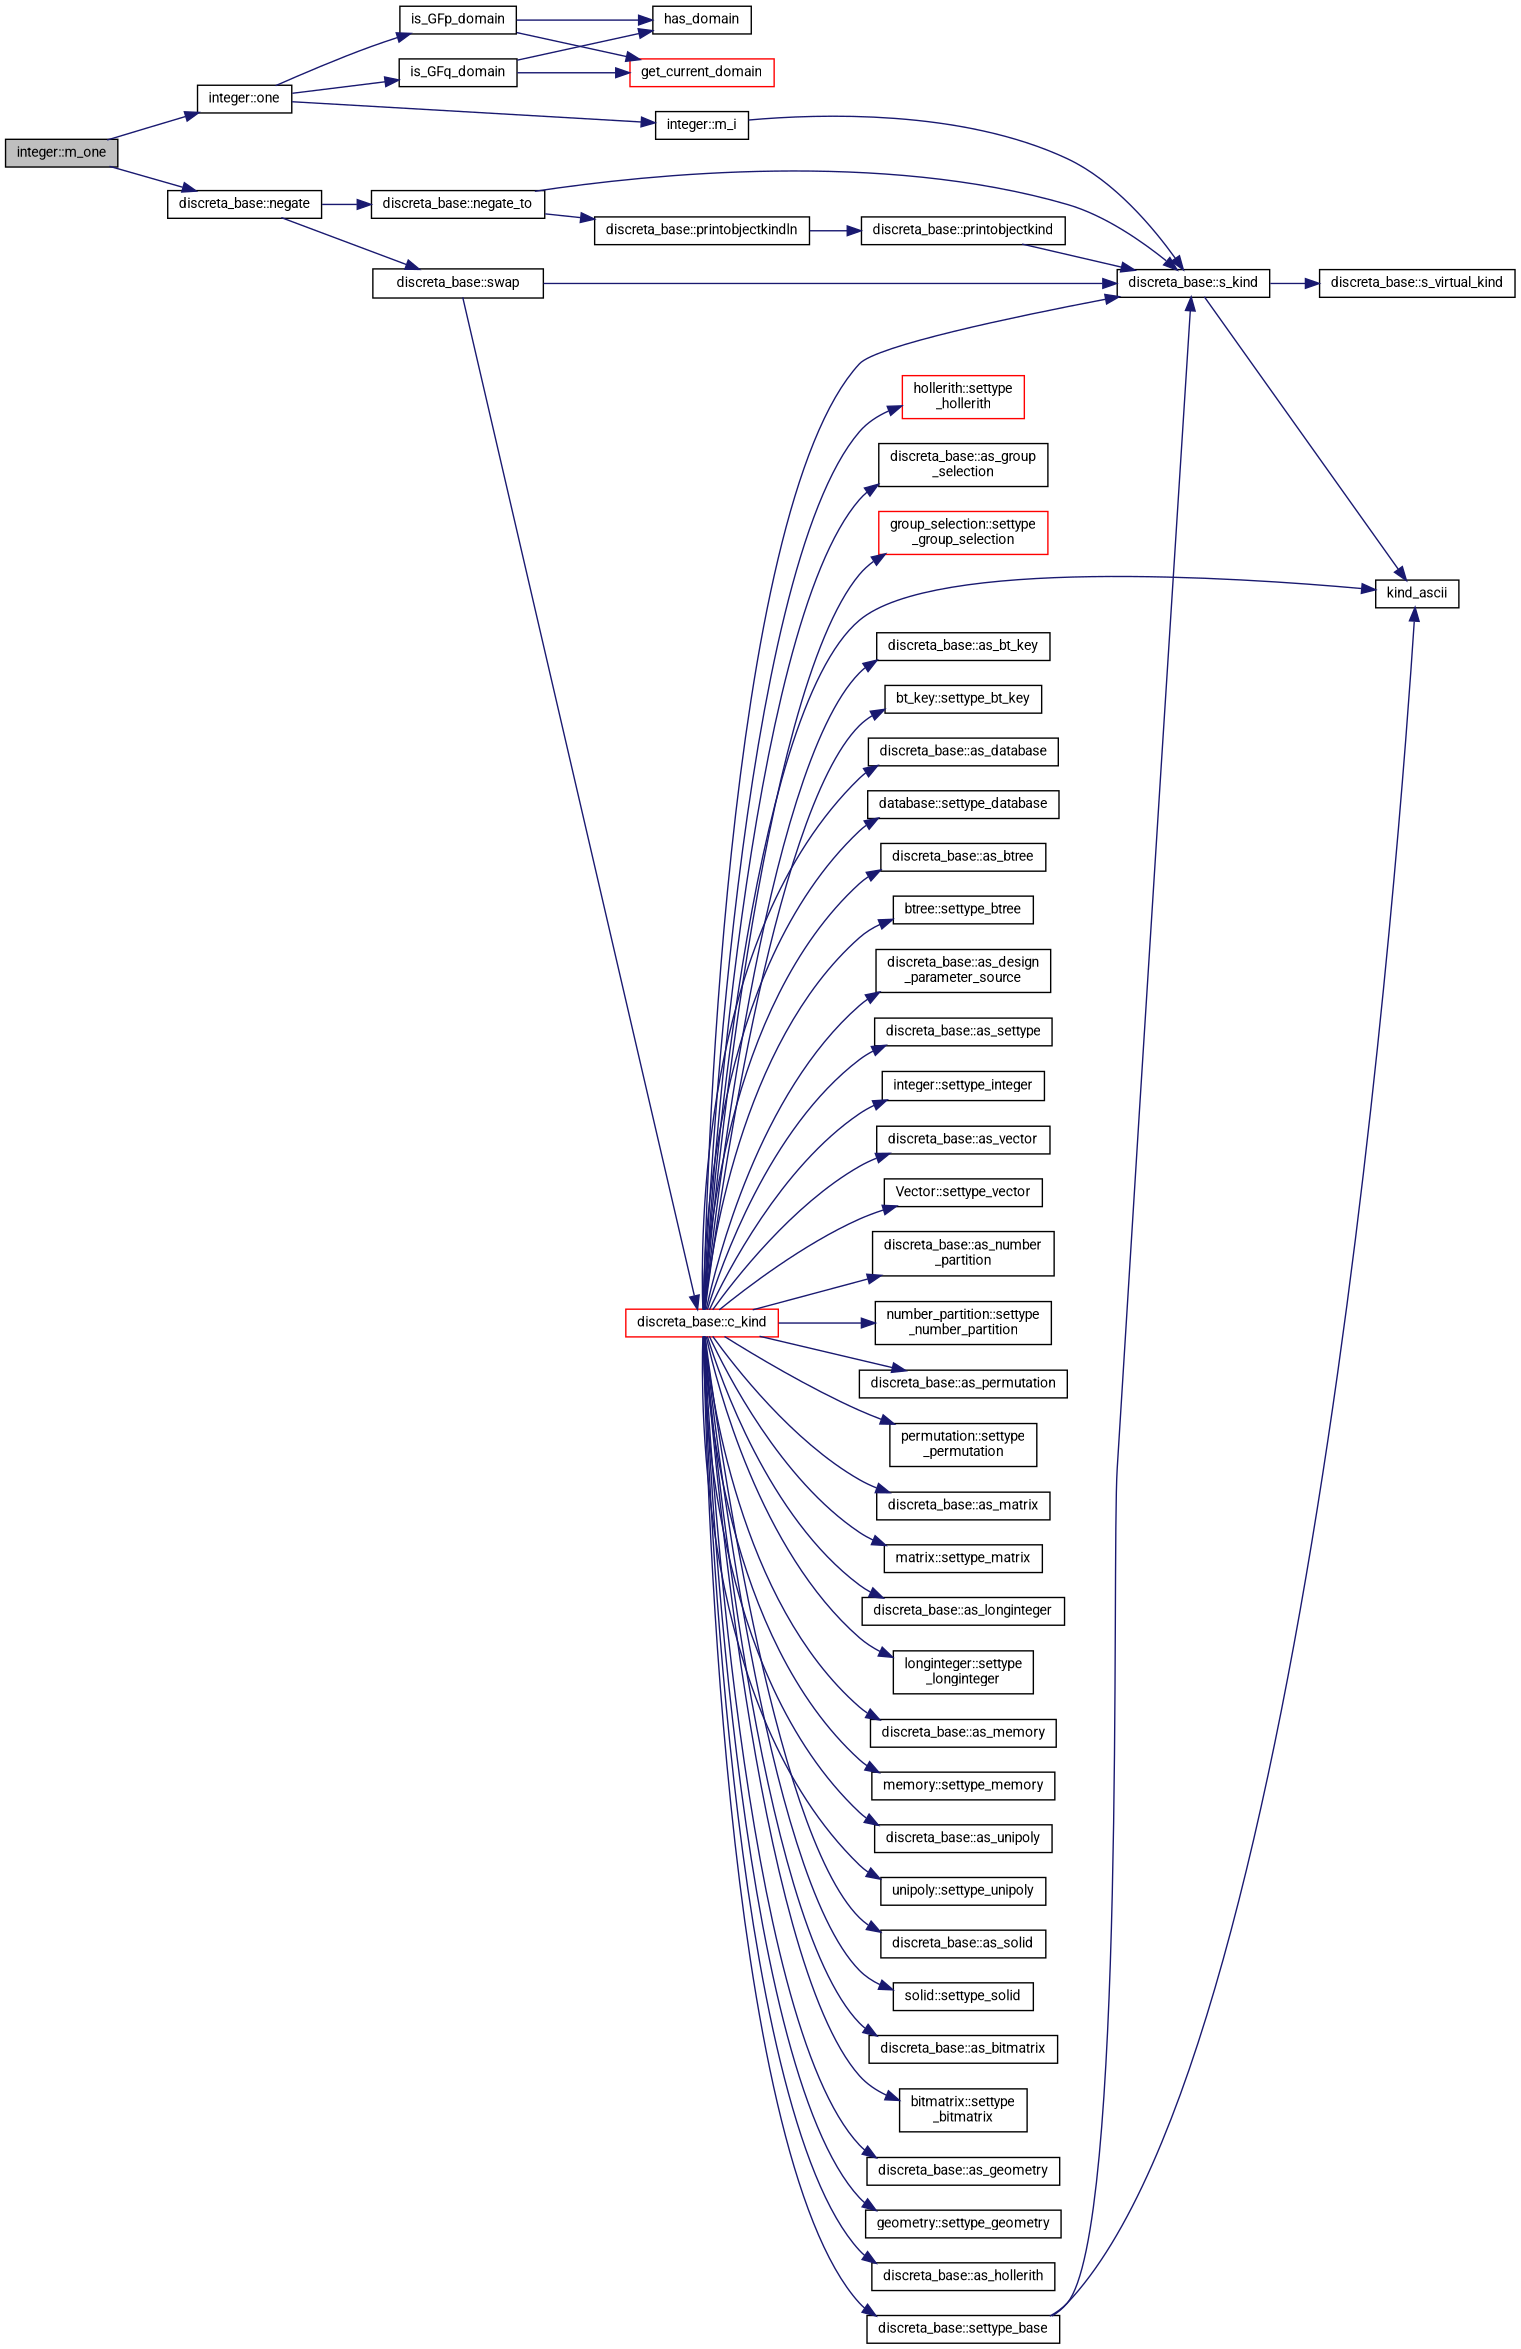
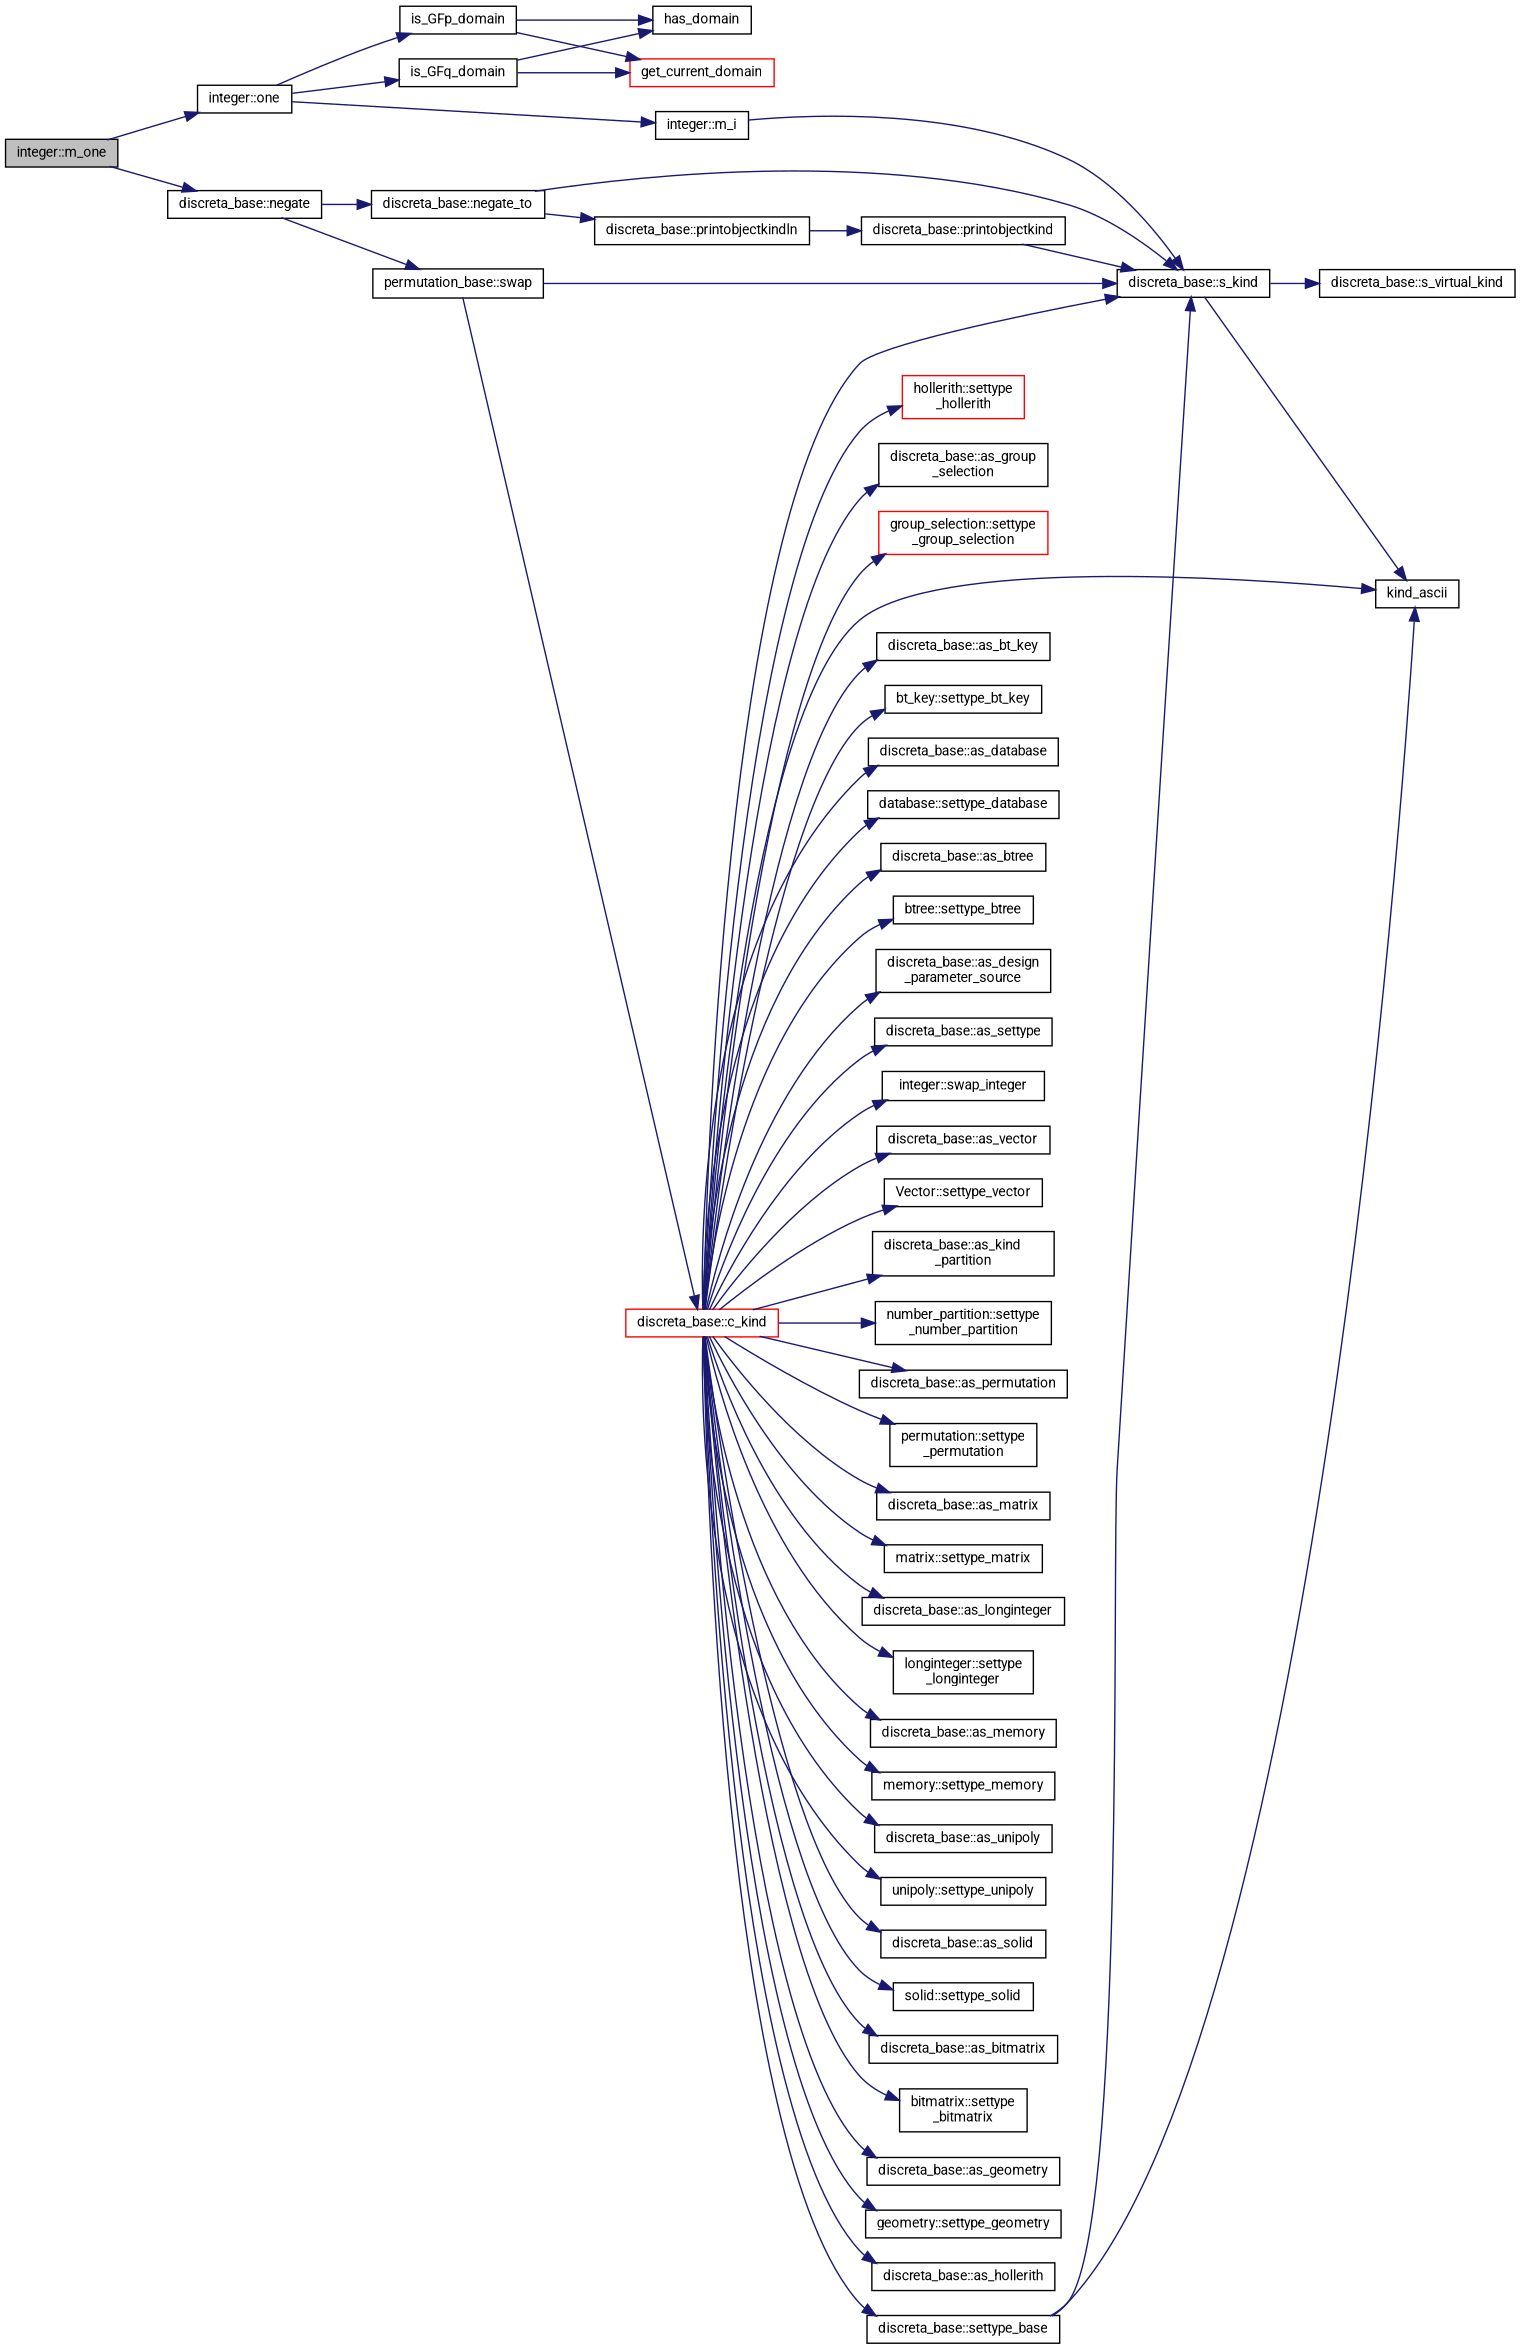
node "discreta_base::swap": label "discreta_base::swap" -> "permutation_base::swap"
node "integer::settype_integer": label "integer::settype_integer" -> "integer::swap_integer"
node "discreta_base::as_number _partition": label "discreta_base::as_number _partition" -> "discreta_base::as_kind _partition"
